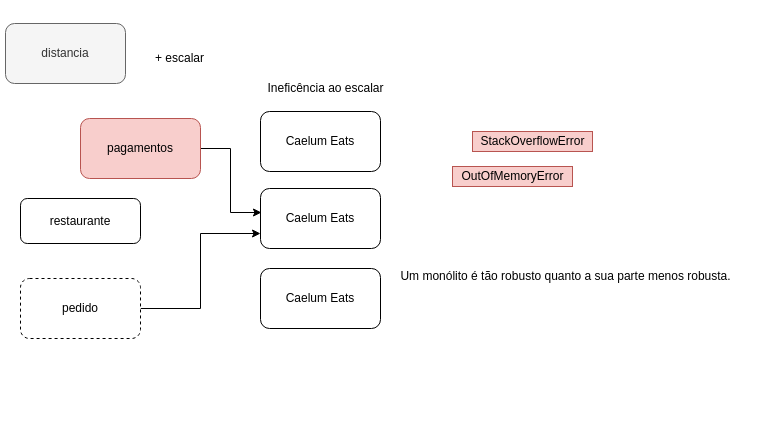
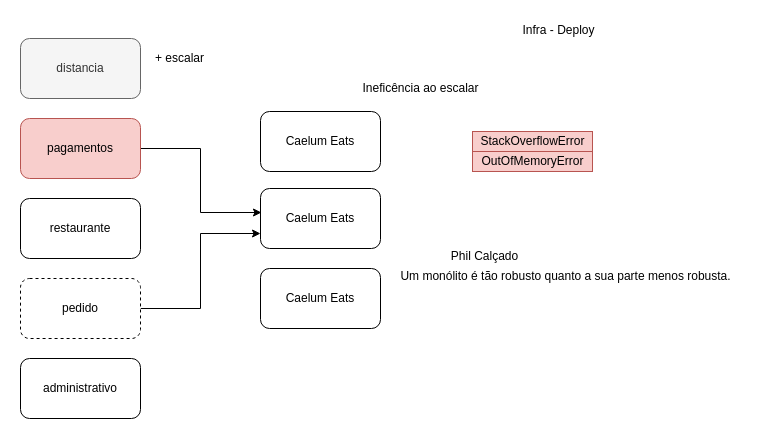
node "Infra - Deploy": added
node "distancia": moved (66, 54) -> (81, 69)
node "Ineficência ao escalar": moved (326, 89) -> (421, 89)
node "pagamentos": moved (141, 149) -> (81, 149)
node "OutOfMemoryError": moved (513, 177) -> (533, 162)
node "restaurante": size 120x45 -> 120x60
node "Phil Calçado": added
node "administrativo": added
